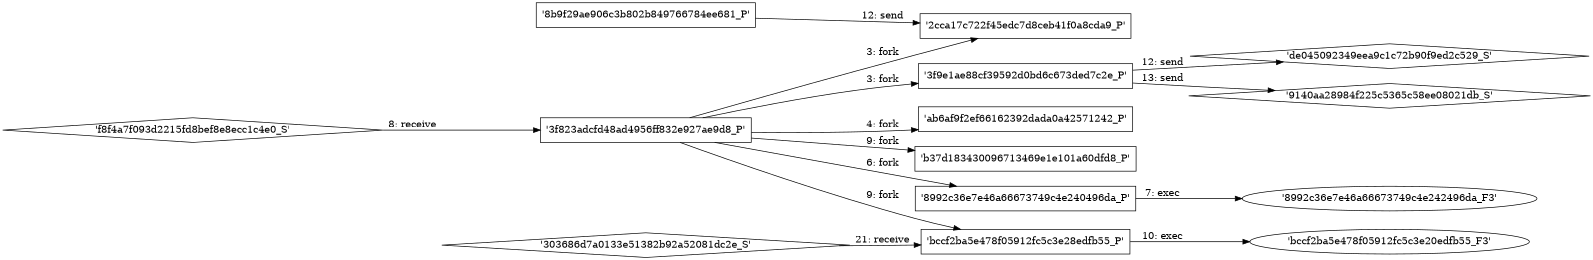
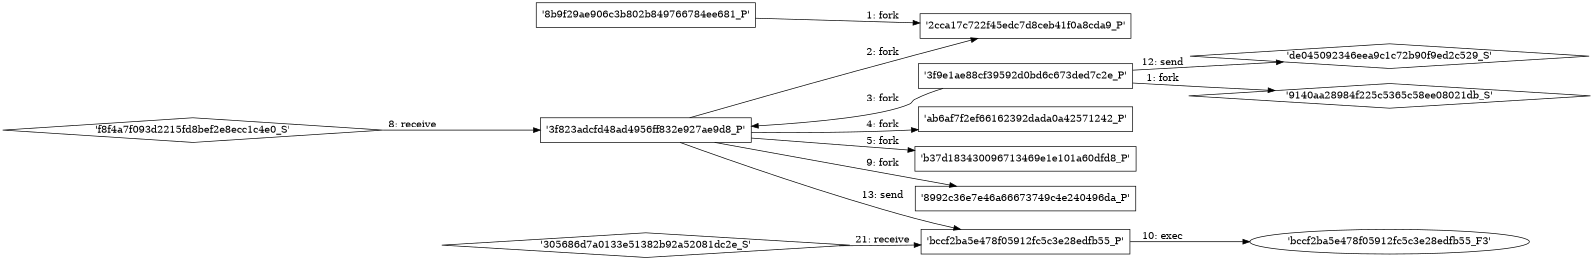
edge "'8b9f29ae906c3b802b849766784ee681_P'" -> "'2cca17c722f45edc7d8ceb41f0a8cda9_P'": label "12: send" -> "1: fork"
edge "'3f823adcfd48ad4956ff832e927ae9d8_P'" -> "'2cca17c722f45edc7d8ceb41f0a8cda9_P'": label "3: fork" -> "2: fork"
node "'de045092349eea9c1c72b90f9ed2c529_S'": label "'de045092349eea9c1c72b90f9ed2c529_S'" -> "'de045092346eea9c1c72b90f9ed2c529_S'"
edge "'3f9e1ae88cf39592d0bd6c673ded7c2e_P'" -> "'9140aa28984f225c5365c58ee08021db_S'": label "13: send" -> "1: fork"
edge "'3f823adcfd48ad4956ff832e927ae9d8_P'" -> "'3f9e1ae88cf39592d0bd6c673ded7c2e_P'": reversed
node "'ab6af9f2ef66162392dada0a42571242_P'": label "'ab6af9f2ef66162392dada0a42571242_P'" -> "'ab6af7f2ef66162392dada0a42571242_P'"
node "'f8f4a7f093d2215fd8bef8e8ecc1c4e0_S'": label "'f8f4a7f093d2215fd8bef8e8ecc1c4e0_S'" -> "'f8f4a7f093d2215fd8bef2e8ecc1c4e0_S'"
edge "'3f823adcfd48ad4956ff832e927ae9d8_P'" -> "'b37d183430096713469e1e101a60dfd8_P'": label "9: fork" -> "5: fork"
edge "'3f823adcfd48ad4956ff832e927ae9d8_P'" -> "'8992c36e7e46a66673749c4e240496da_P'": label "6: fork" -> "9: fork"
edge "'3f823adcfd48ad4956ff832e927ae9d8_P'" -> "'bccf2ba5e478f05912fc5c3e28edfb55_P'": label "9: fork" -> "13: send"
node "'8992c36e7e46a66673749c4e242496da_F3'": removed
node "'bccf2ba5e478f05912fc5c3e20edfb55_F3'": label "'bccf2ba5e478f05912fc5c3e20edfb55_F3'" -> "'bccf2ba5e478f05912fc5c3e28edfb55_F3'"
node "'303686d7a0133e51382b92a52081dc2e_S'": label "'303686d7a0133e51382b92a52081dc2e_S'" -> "'305686d7a0133e51382b92a52081dc2e_S'"
